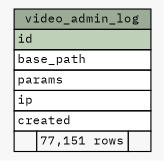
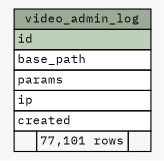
node "video_admin_log": text "77,151 rows" -> "77,101 rows"
